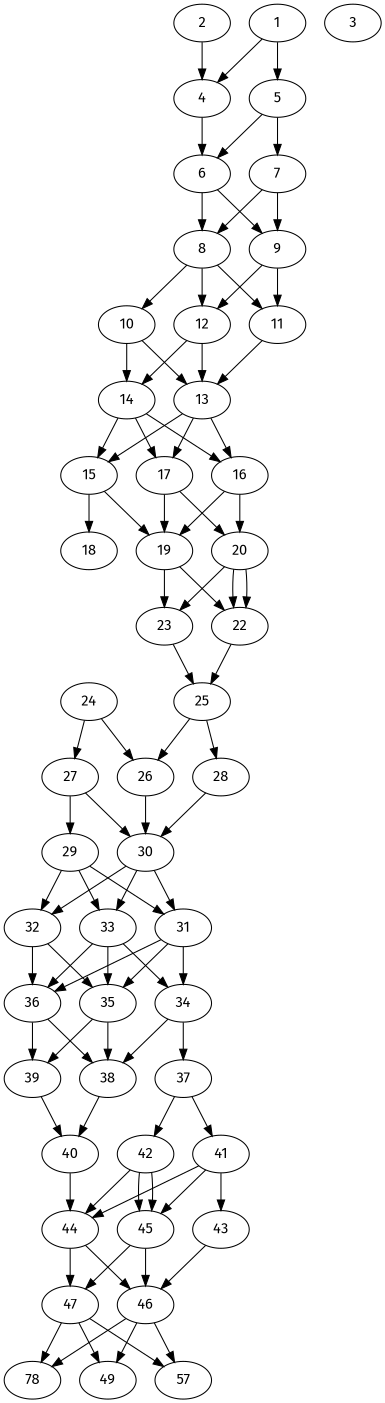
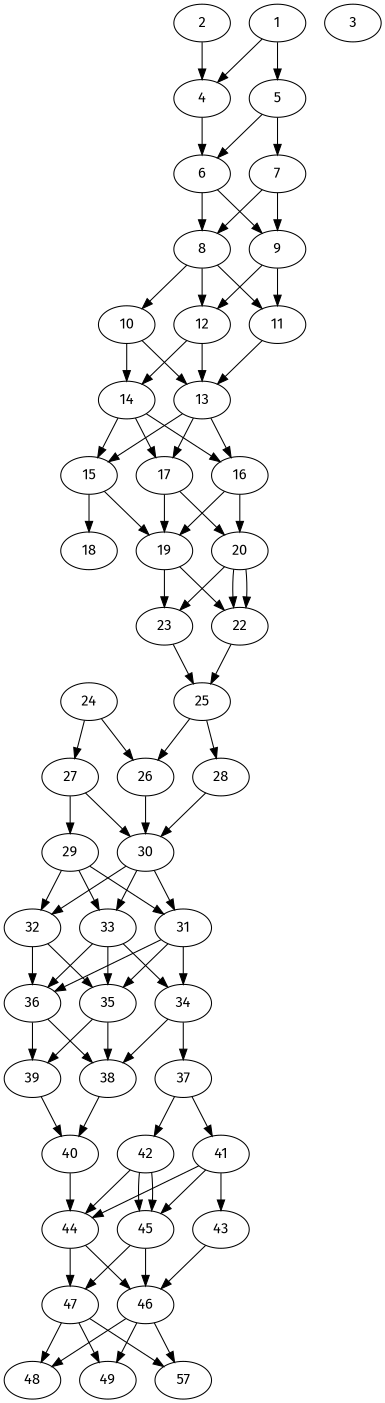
node "78": label "78" -> "48"
